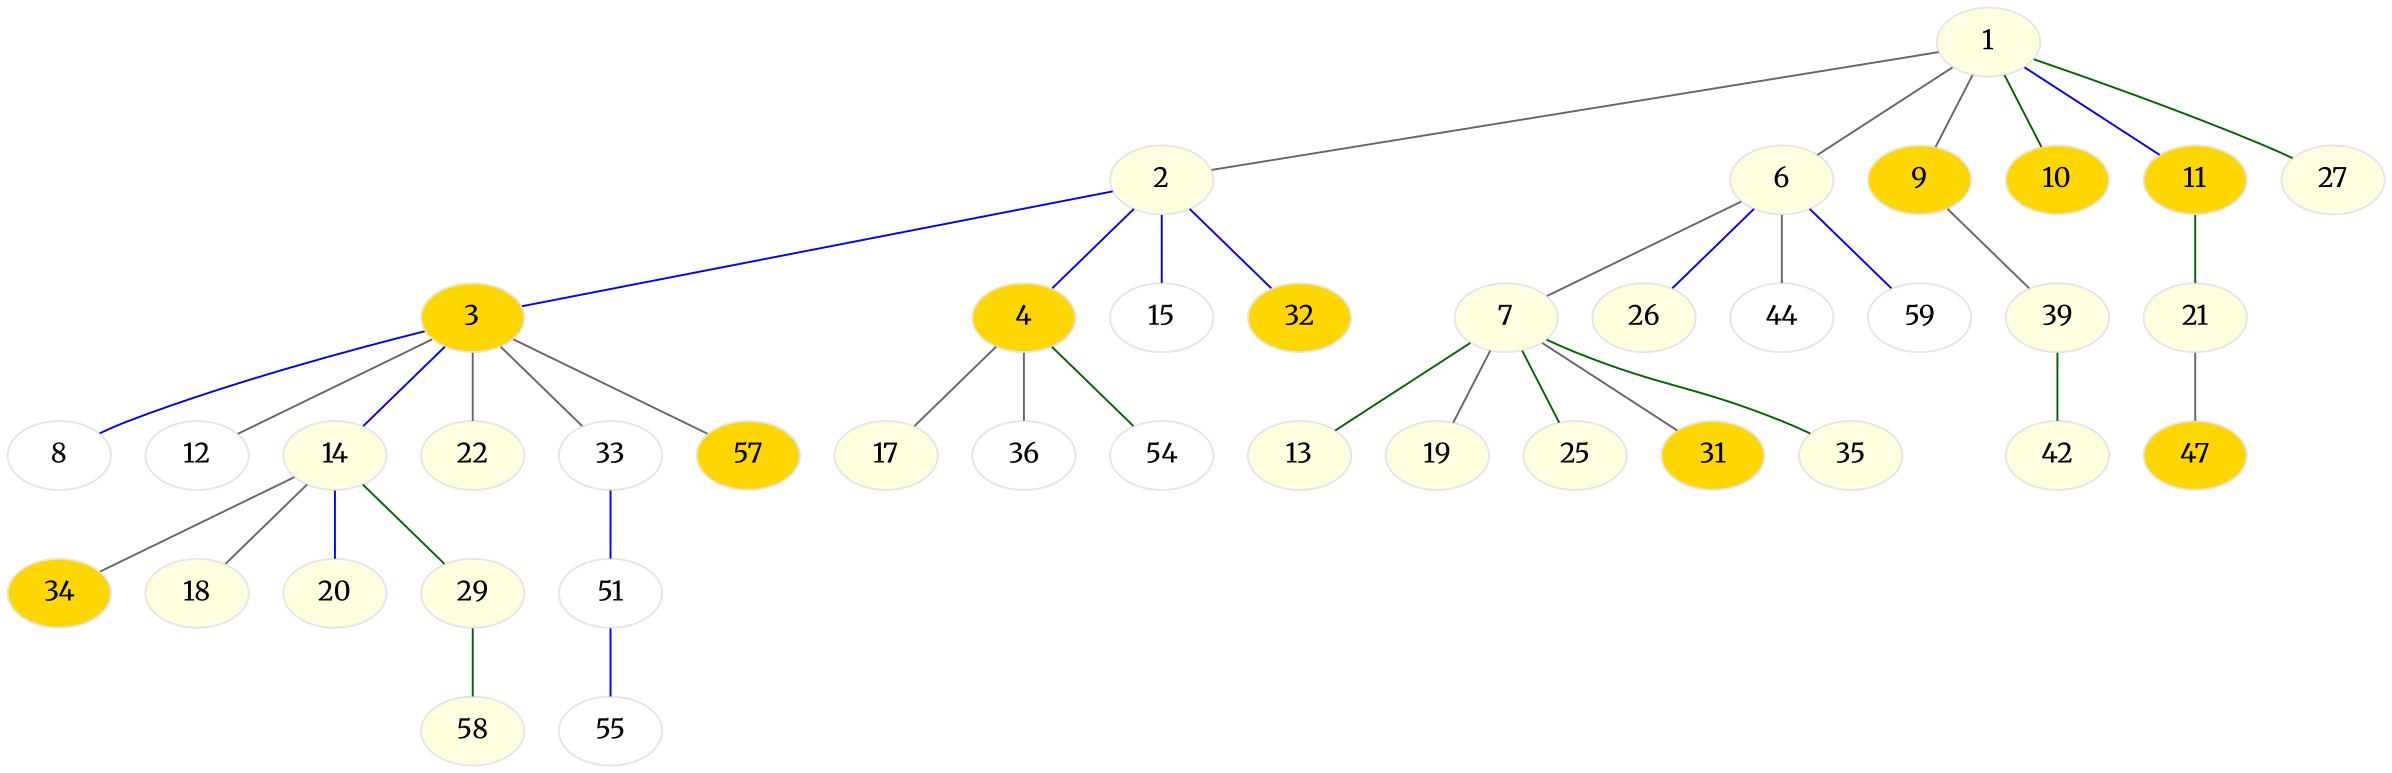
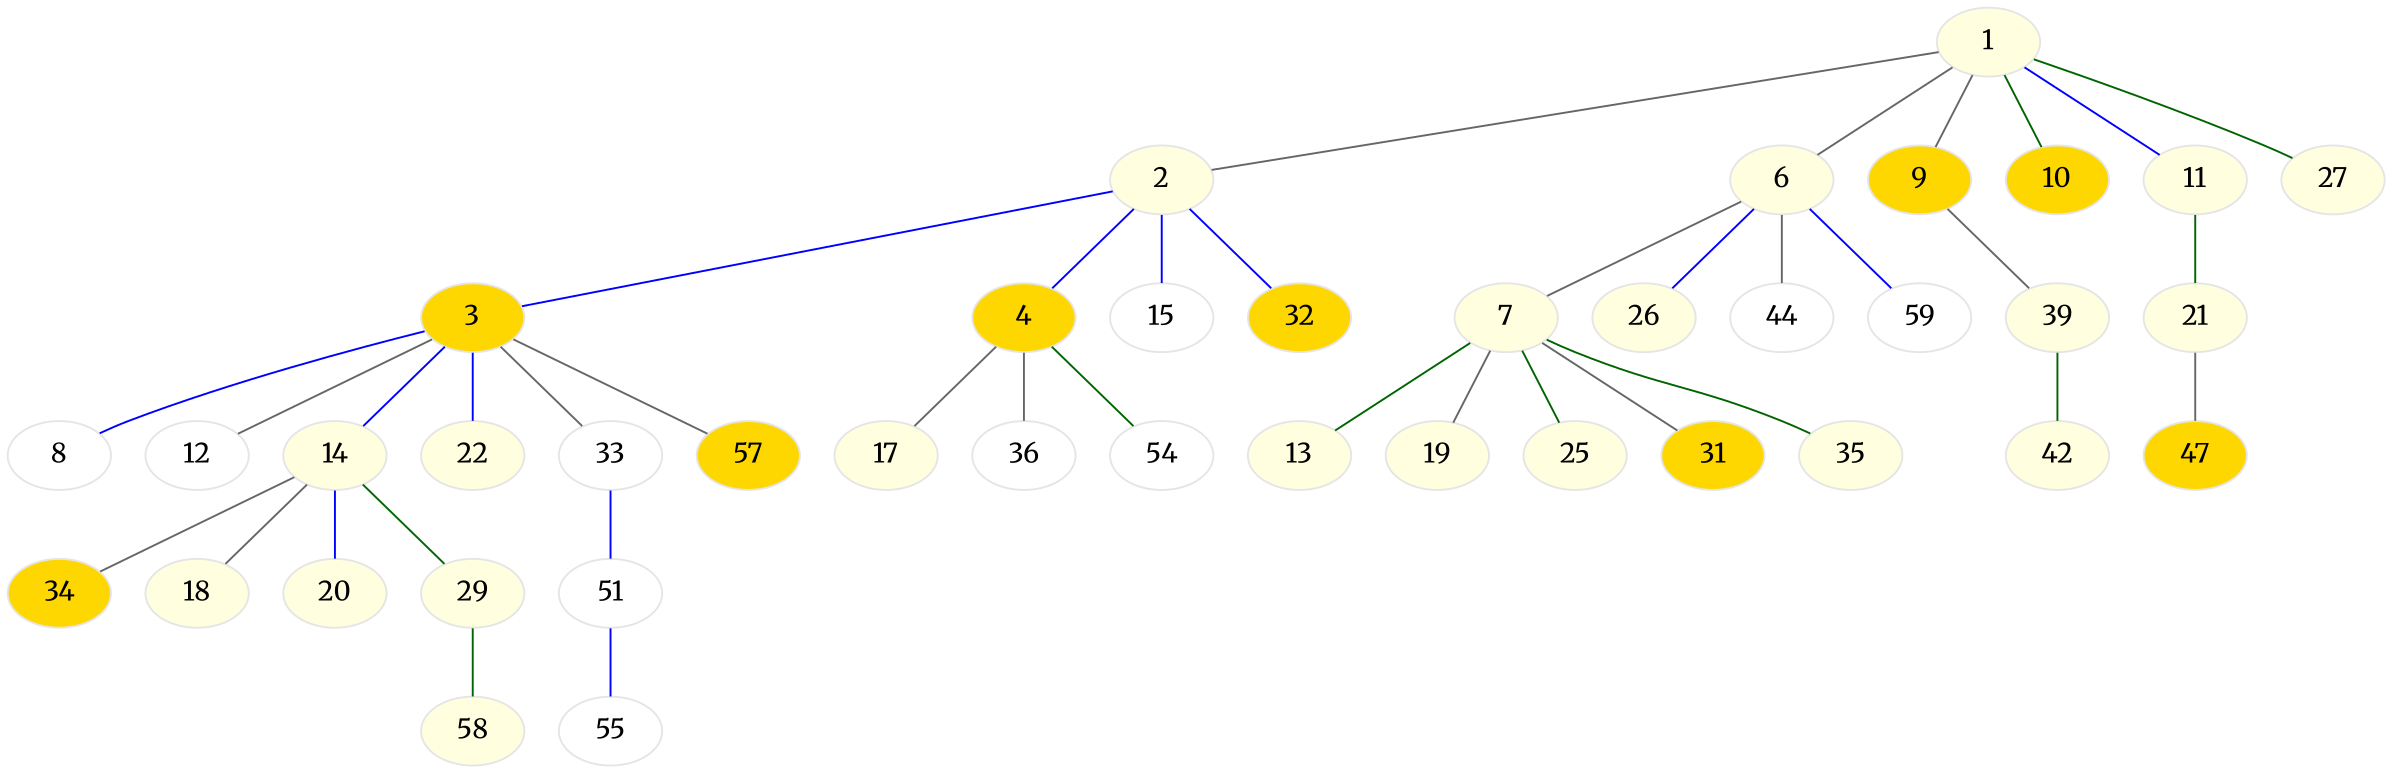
node "11": fillcolor gold -> lightyellow
edge "3" -- "22": color gray40 -> blue
